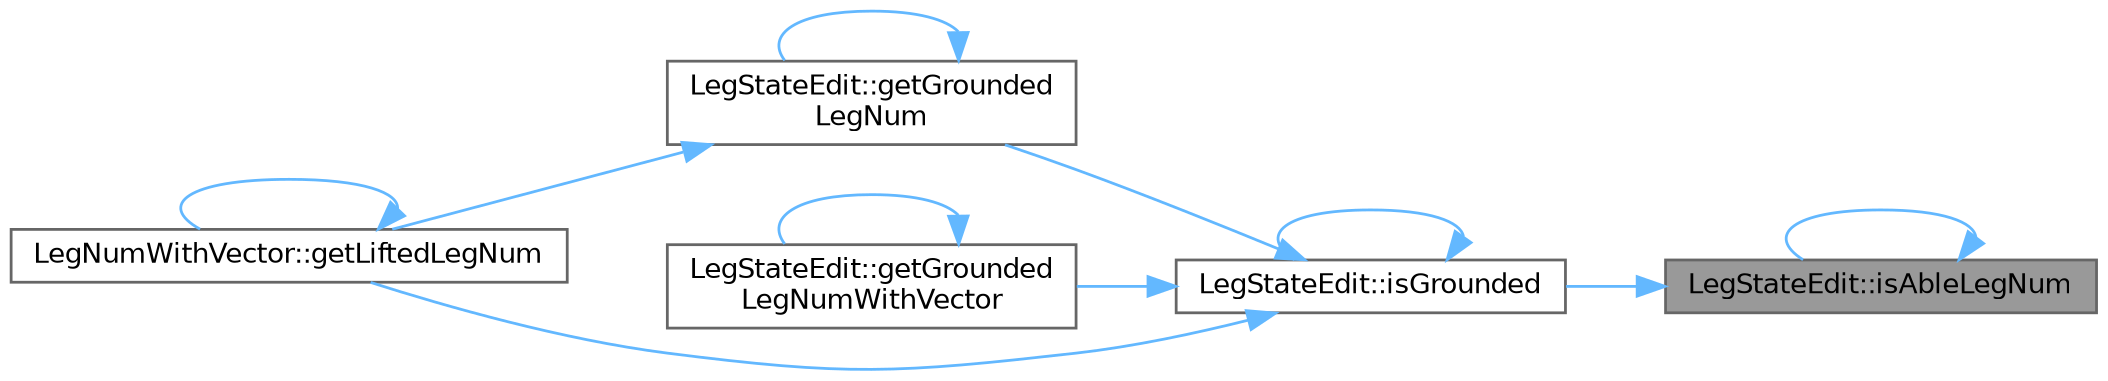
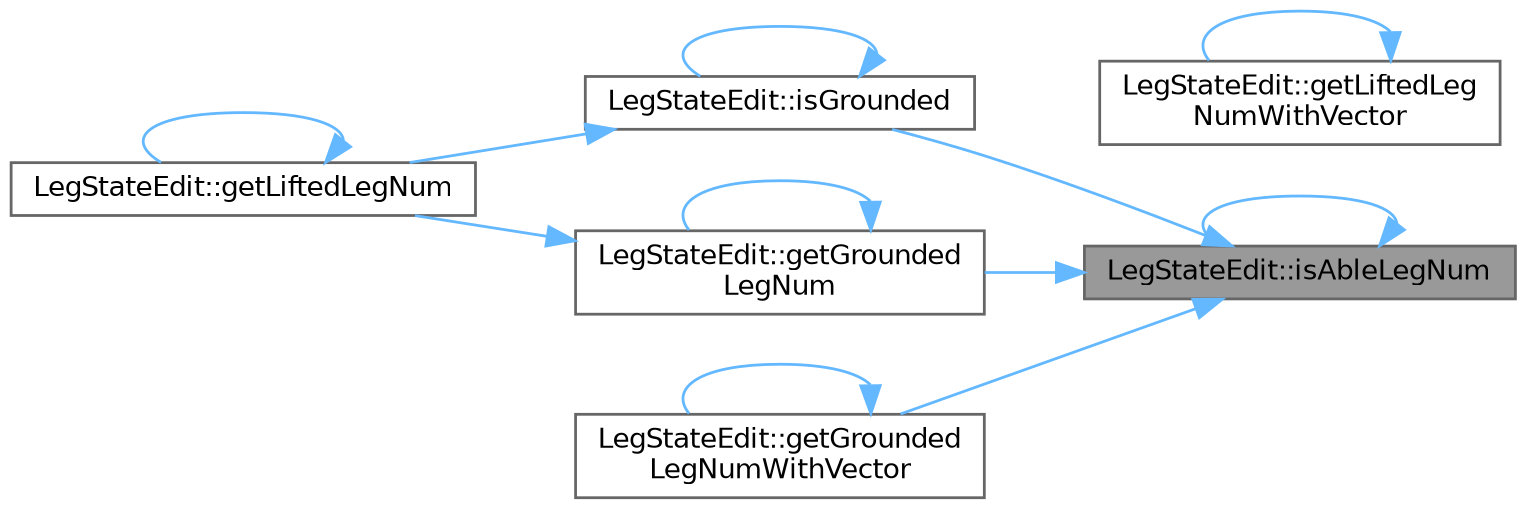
node "LegStateEdit::getLiftedLeg NumWithVector": added
edge "LegStateEdit::getGrounded LegNum" -> "LegStateEdit::isGrounded": now "LegStateEdit::getGrounded LegNum" -> "LegStateEdit::isAbleLegNum"
node "LegNumWithVector::getLiftedLegNum": label "LegNumWithVector::getLiftedLegNum" -> "LegStateEdit::getLiftedLegNum"
edge "LegStateEdit::getGrounded LegNumWithVector" -> "LegStateEdit::isGrounded": now "LegStateEdit::getGrounded LegNumWithVector" -> "LegStateEdit::isAbleLegNum"
